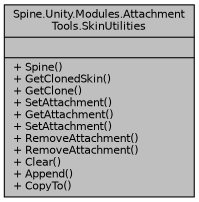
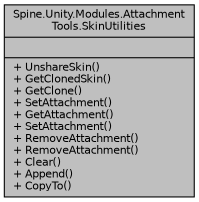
node "Spine.Unity.Modules.Attachment": text "+ Spine()" -> "+ UnshareSkin()"
